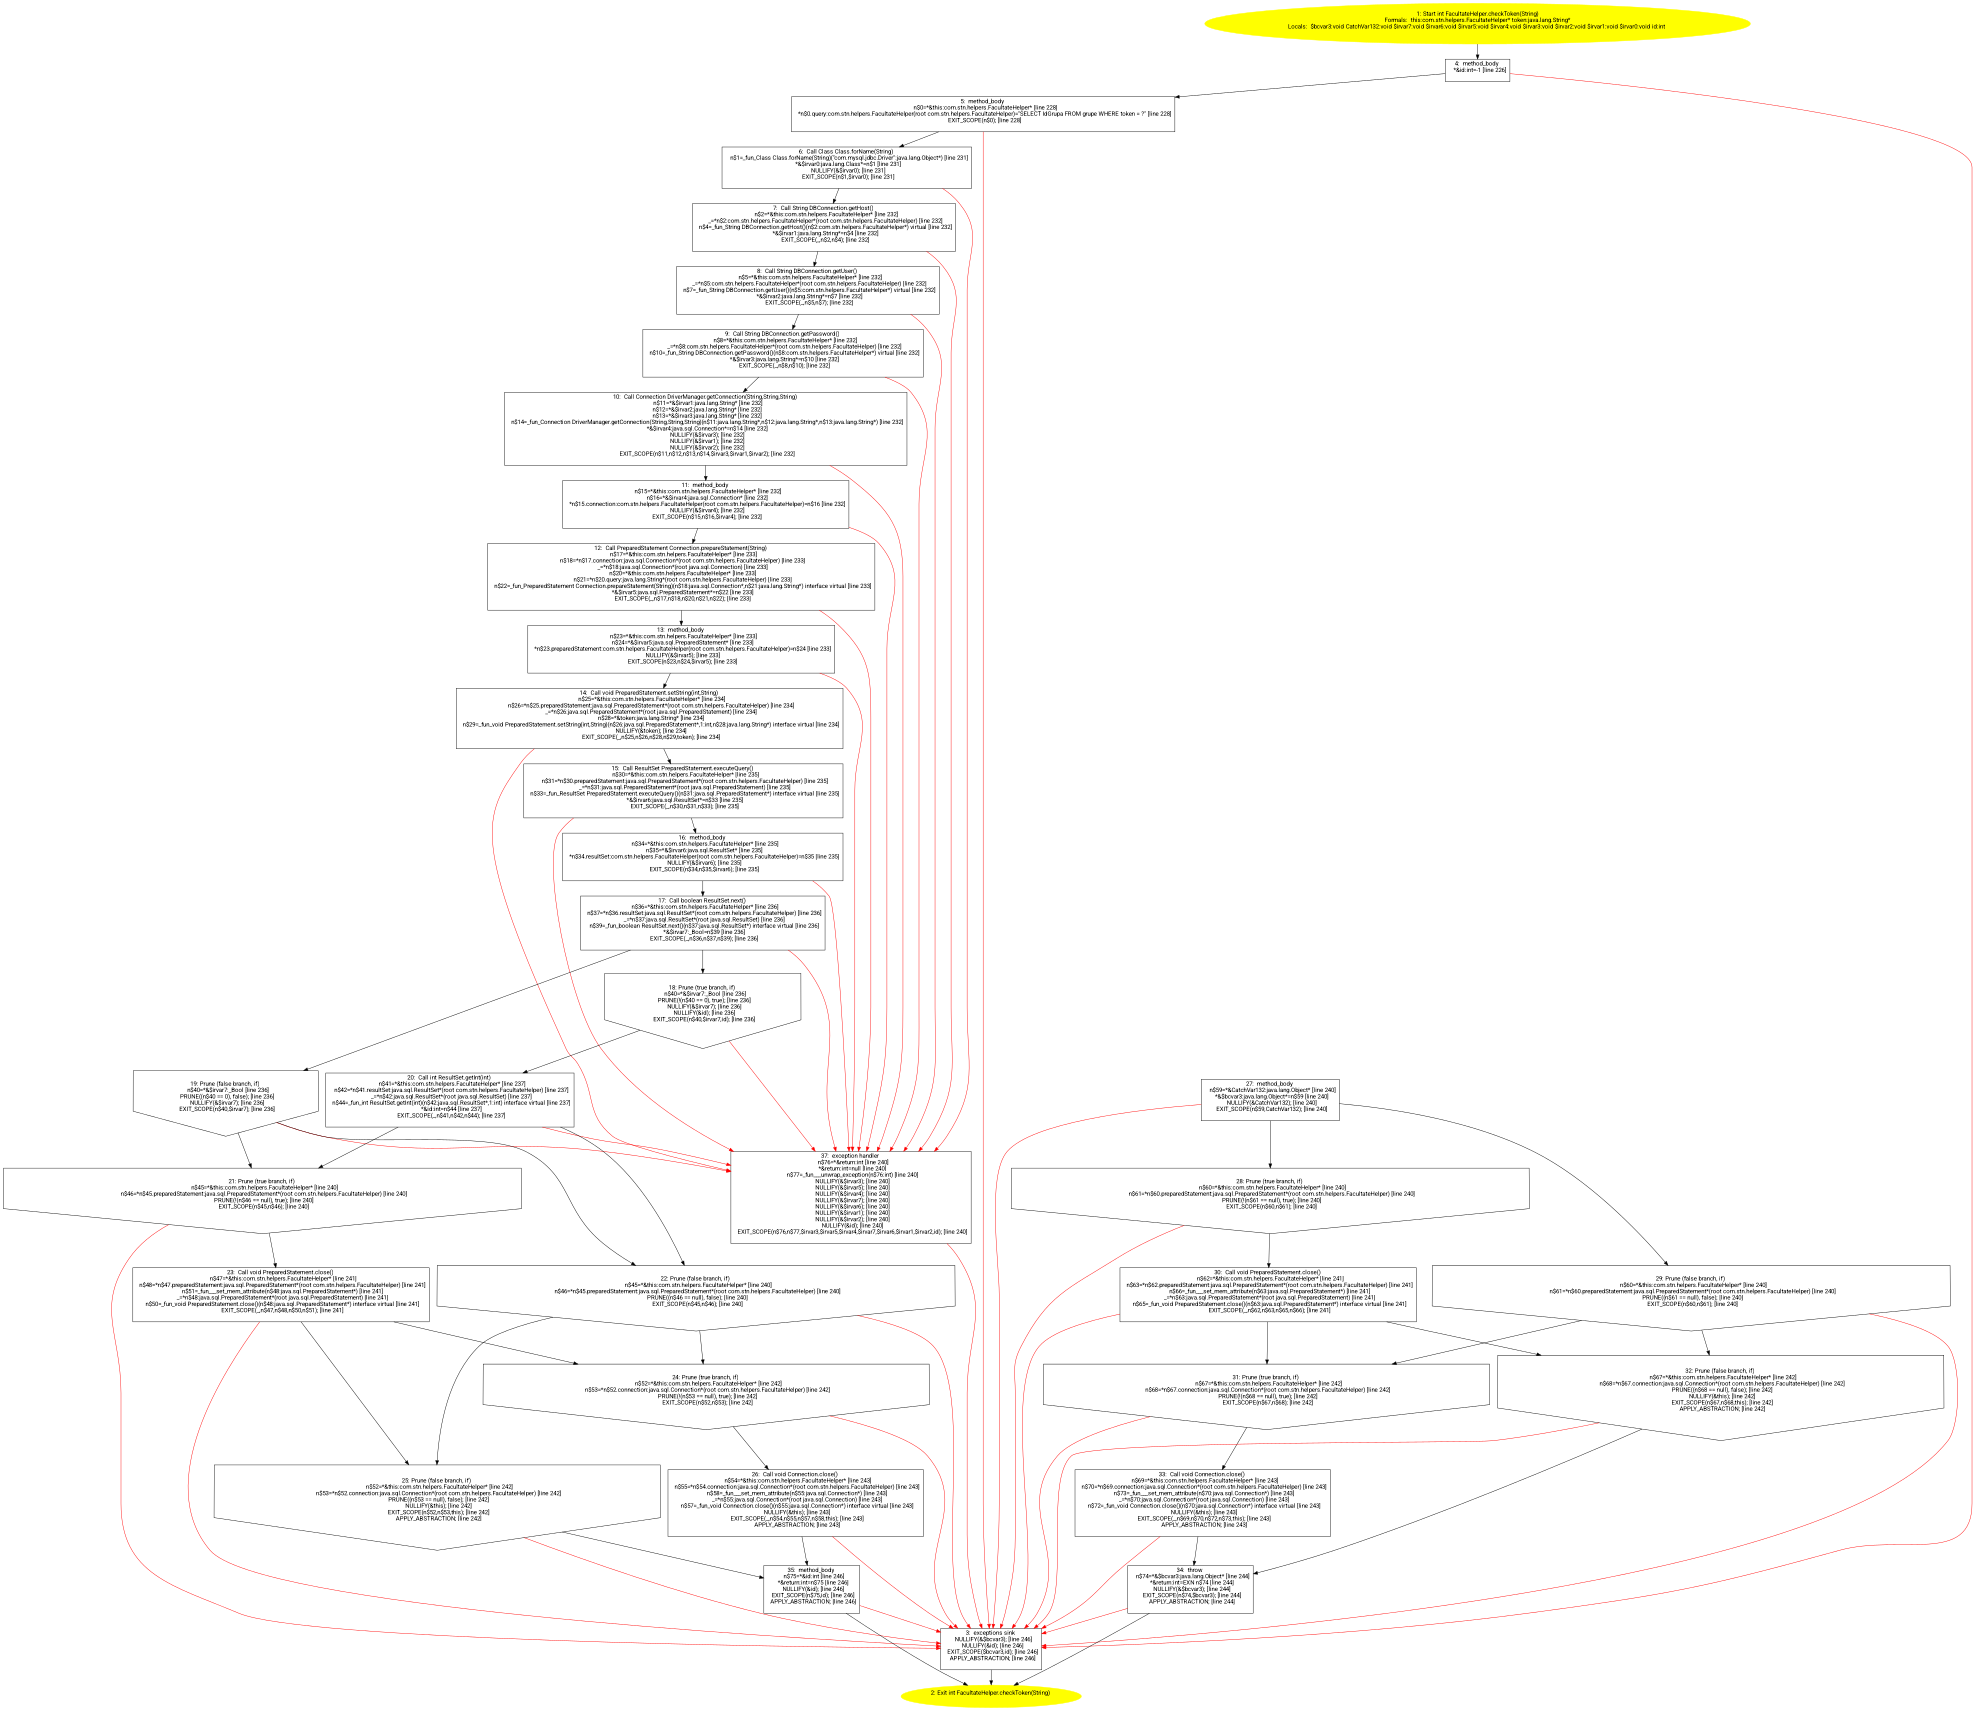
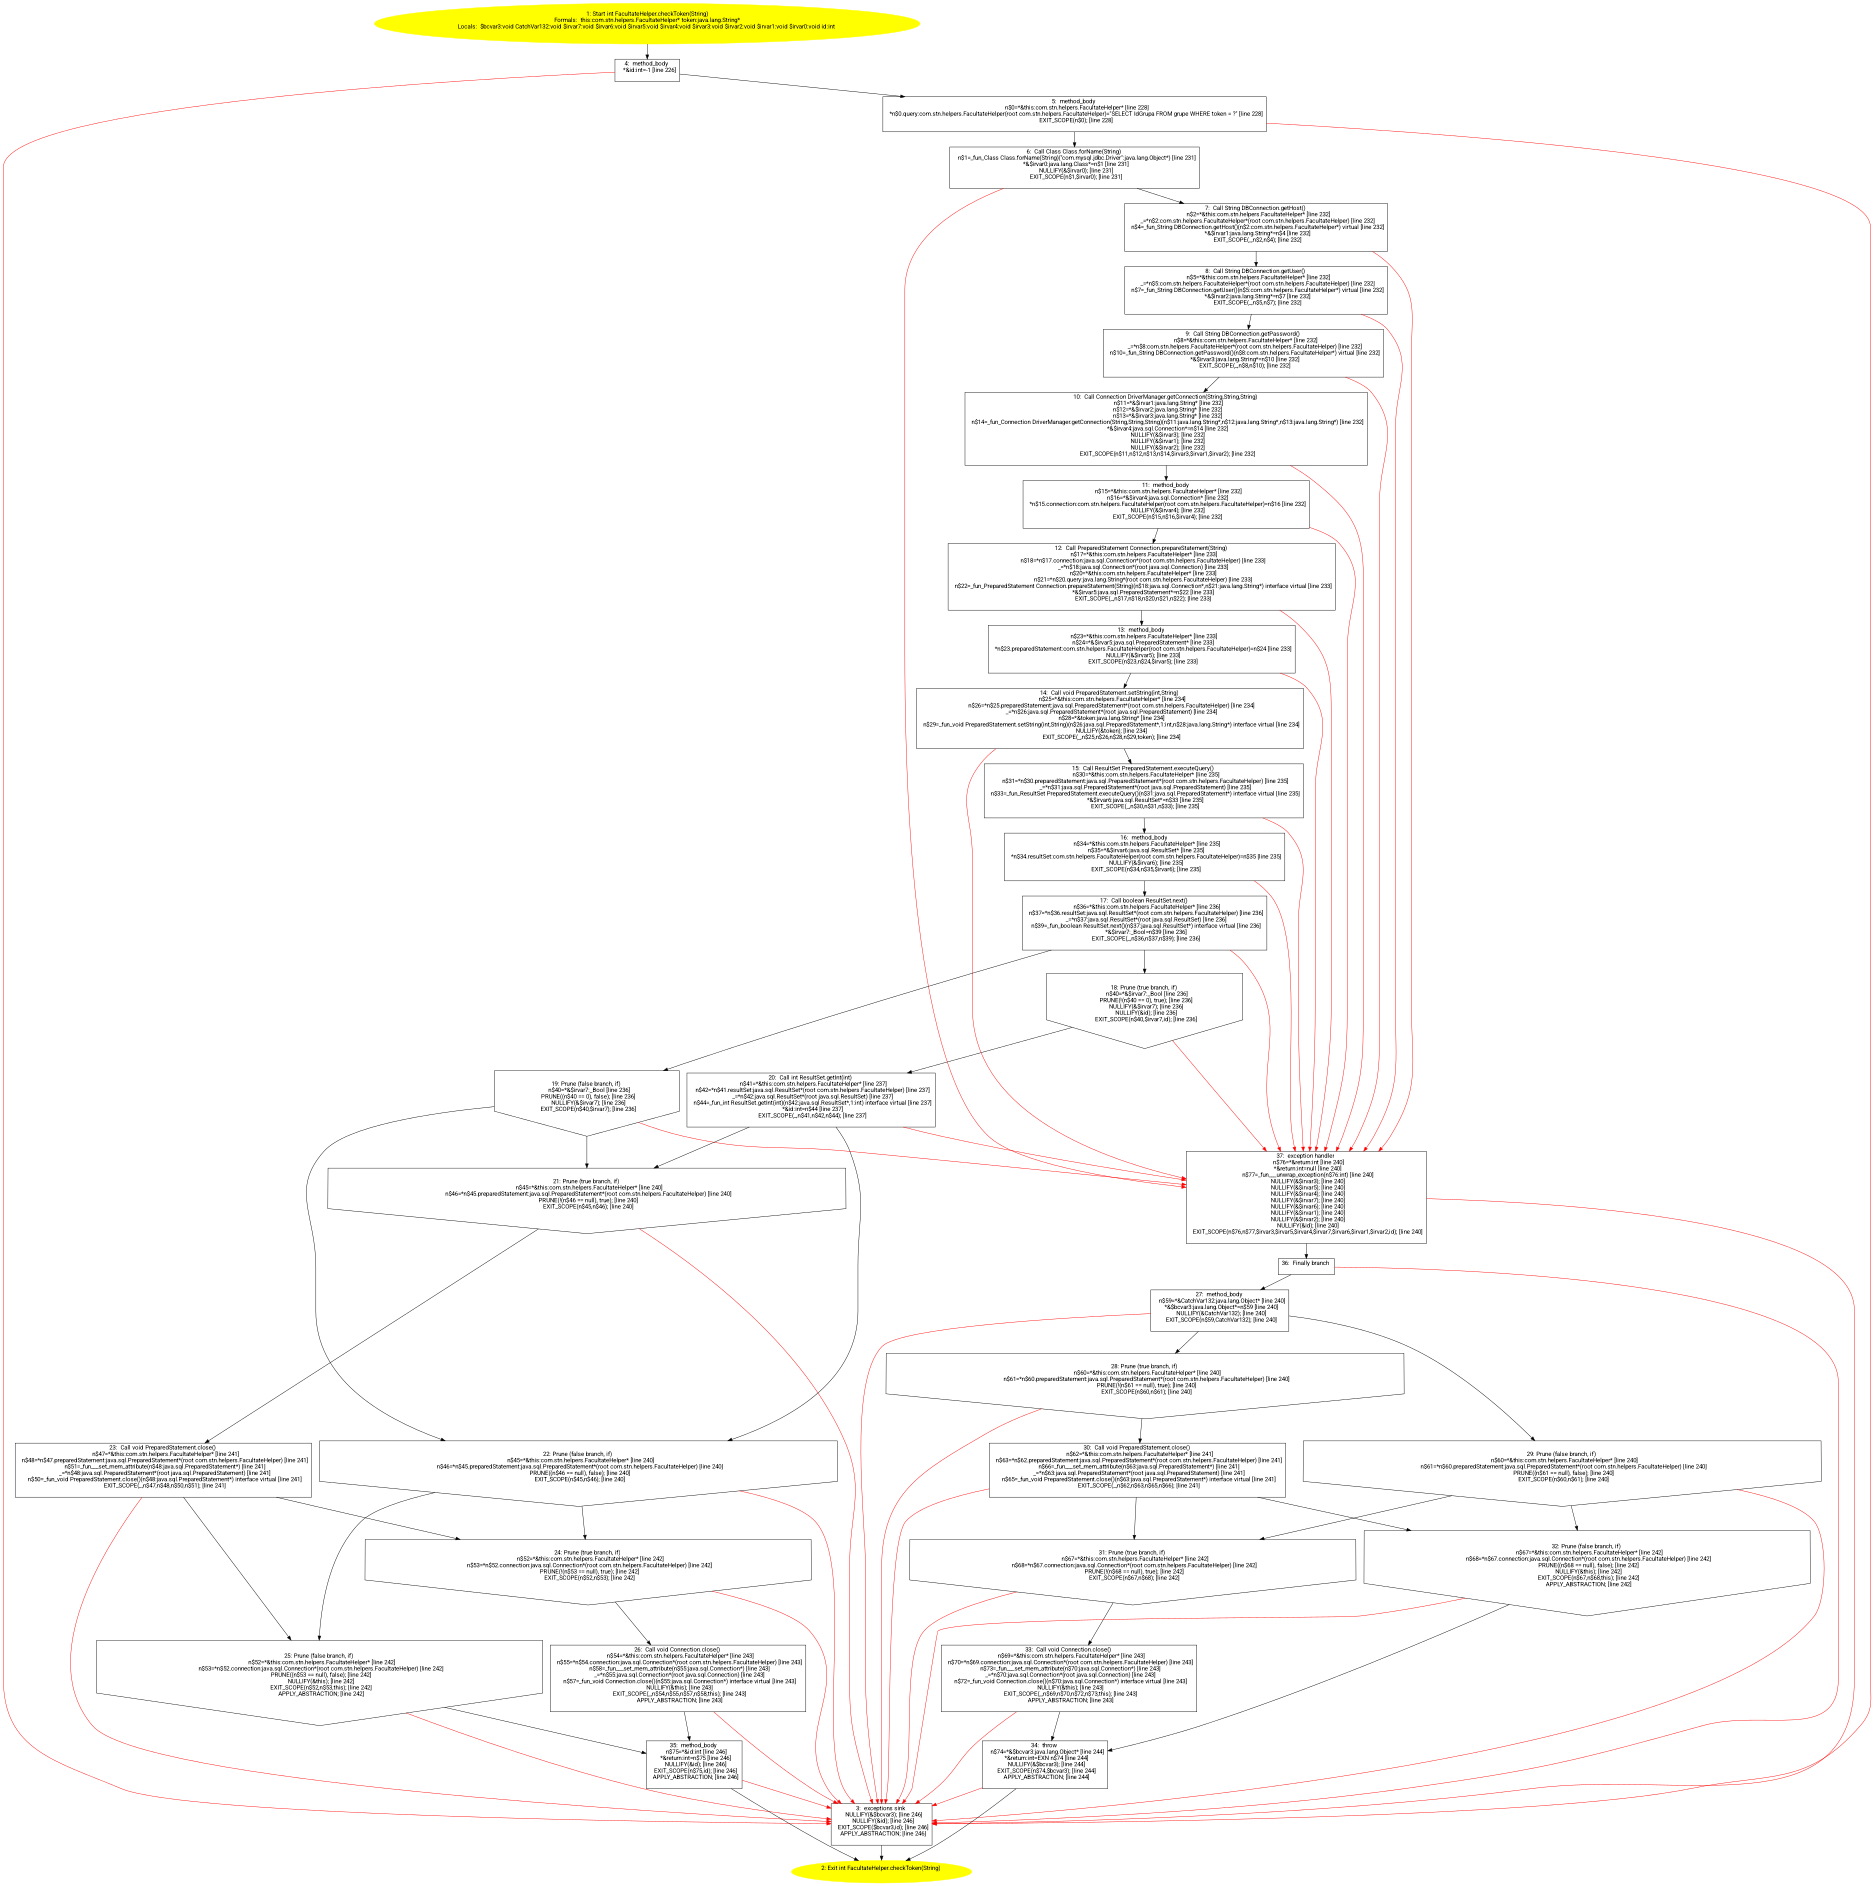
node "36:  Finally branch": added
